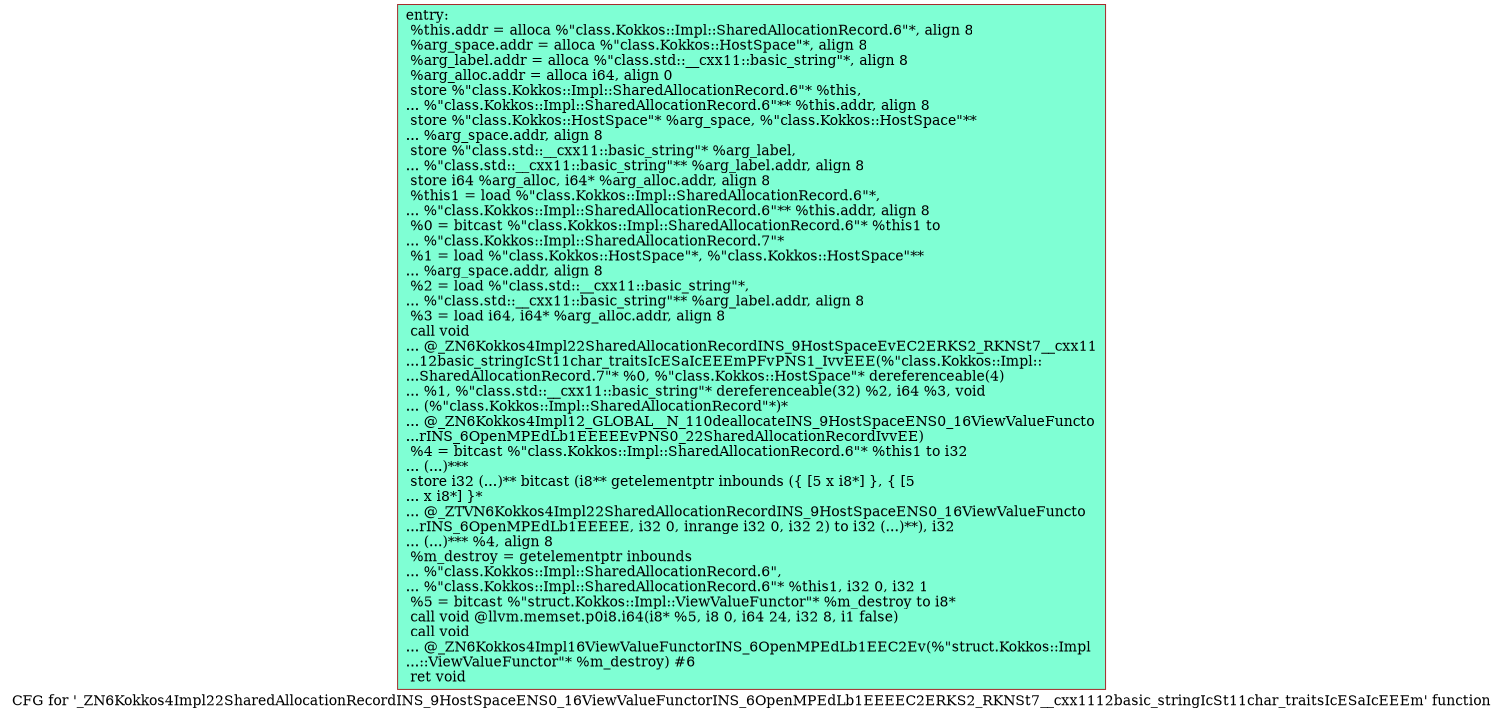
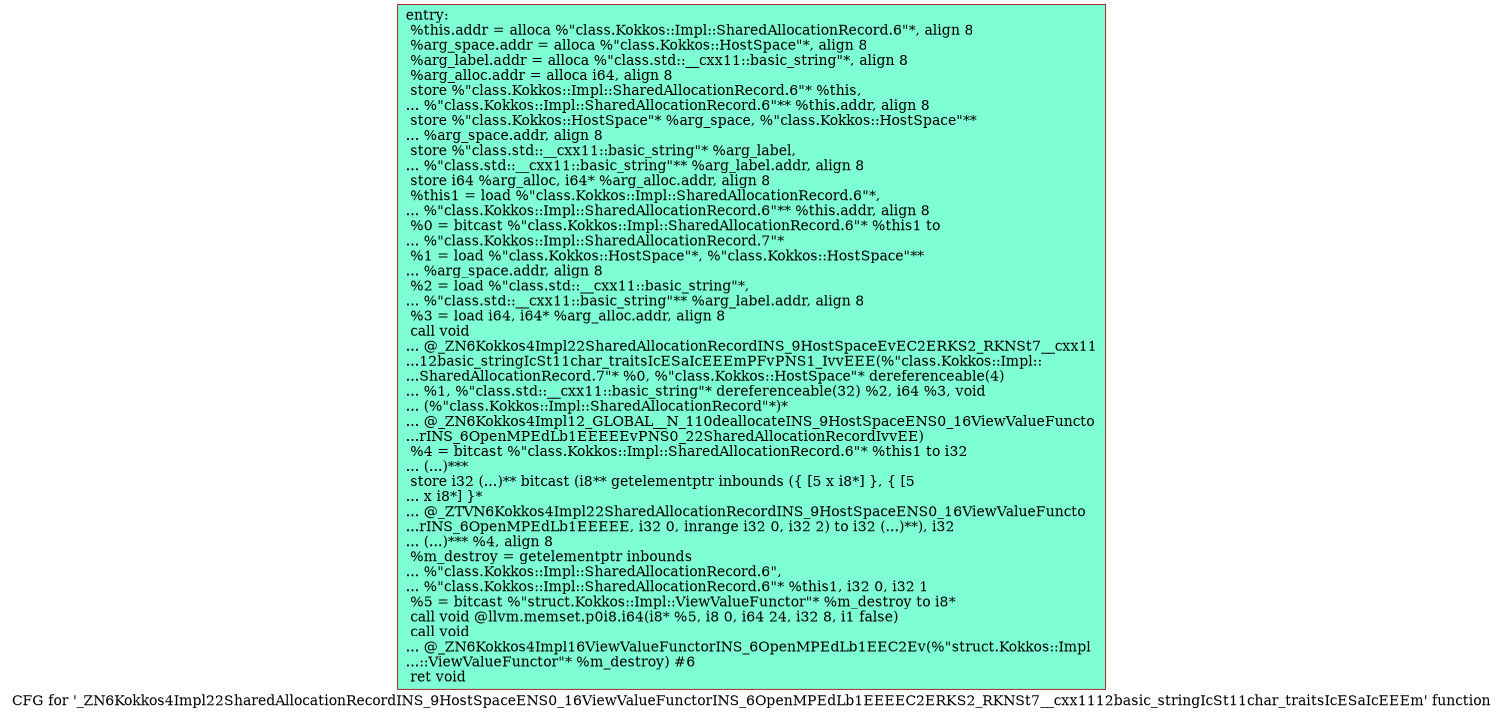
node "entry:": text "%arg_alloc.addr = alloca i64, align 0" -> "%arg_alloc.addr = alloca i64, align 8"
